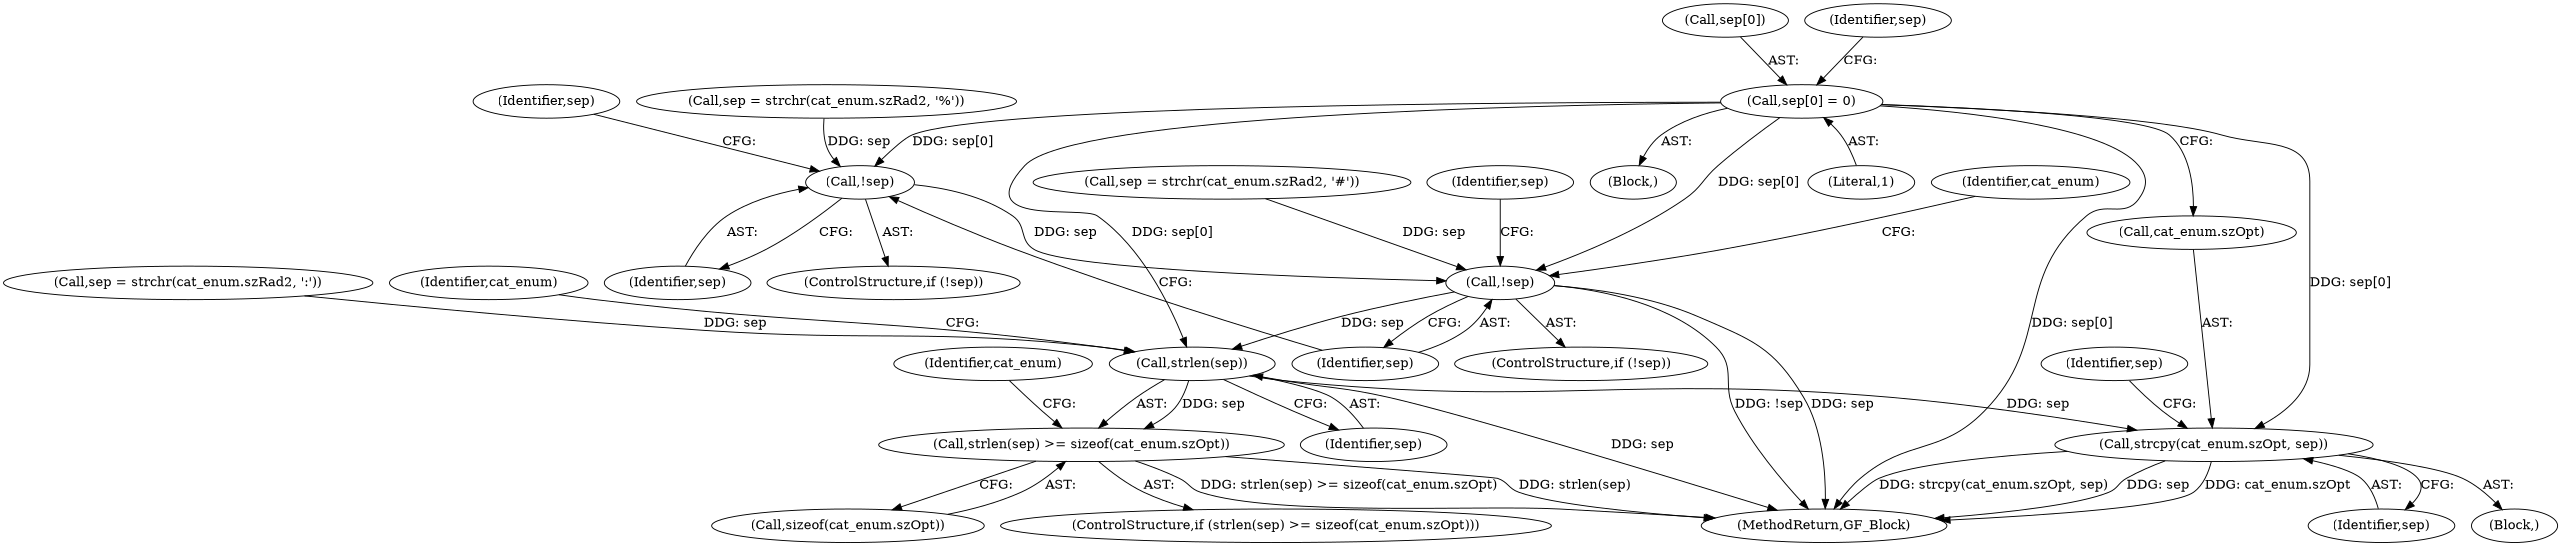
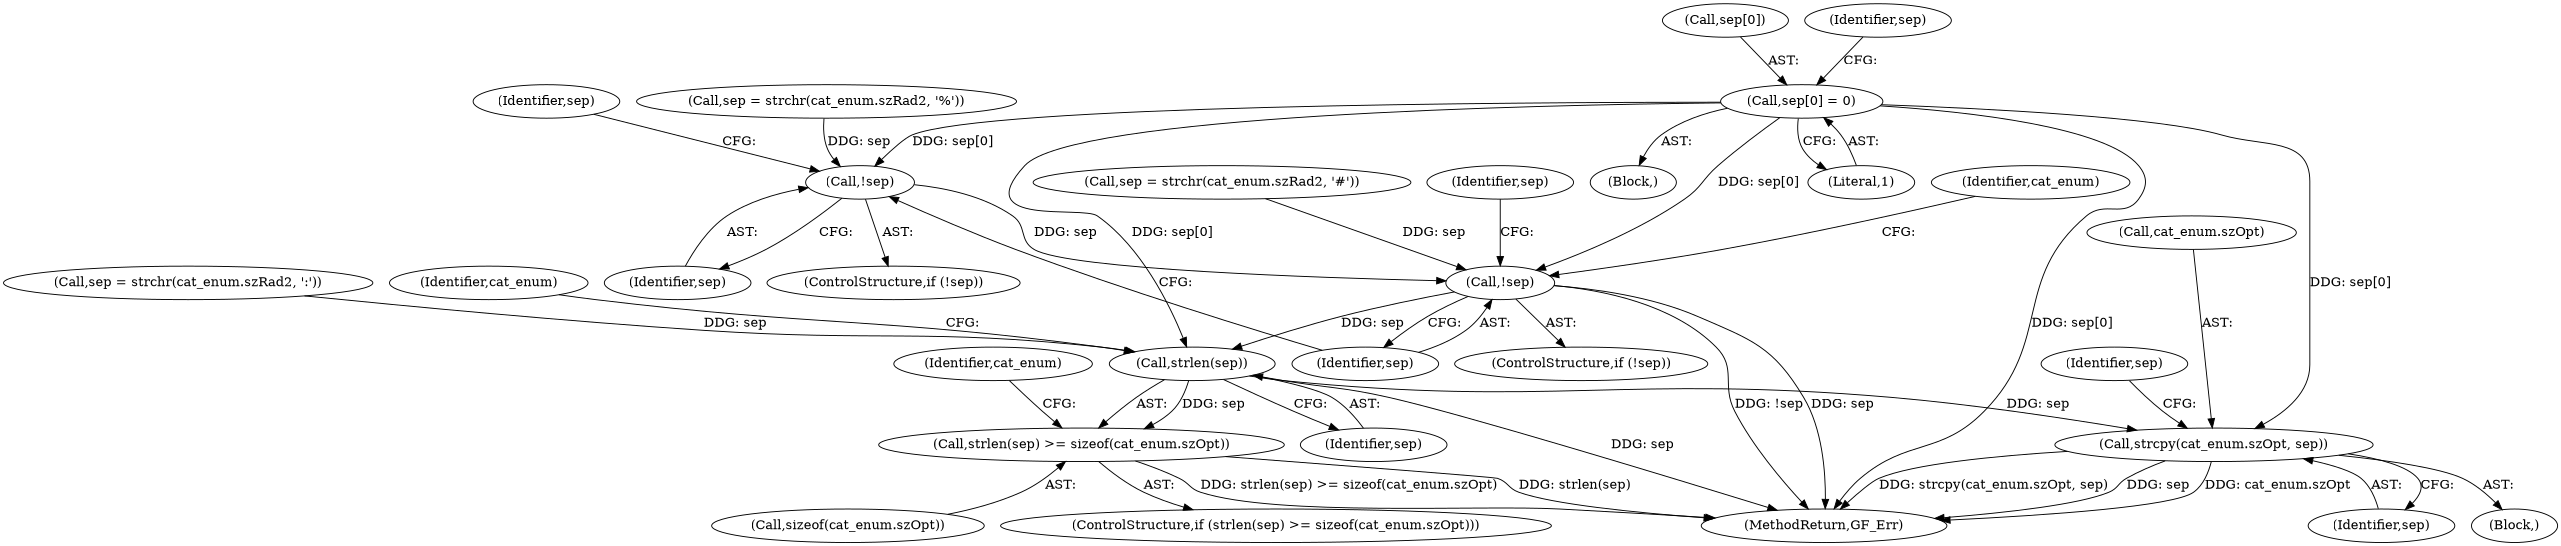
edge "(Call,sep[0] = 0)" -> "(Call,cat_enum.szOpt)": now "(Call,sep[0] = 0)" -> "(Literal,1)"
edge "(Call,strlen(sep) >= sizeof(cat_enum.szOpt))" -> "(Call,sizeof(cat_enum.szOpt))": removed, label "CFG:"
node "(MethodReturn,GF_Block)": label "(MethodReturn,GF_Block)" -> "(MethodReturn,GF_Err)"
